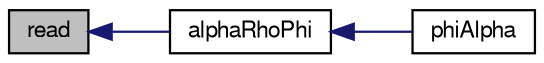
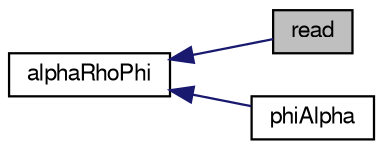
edge "alphaRhoPhi" -> "read": reversed
